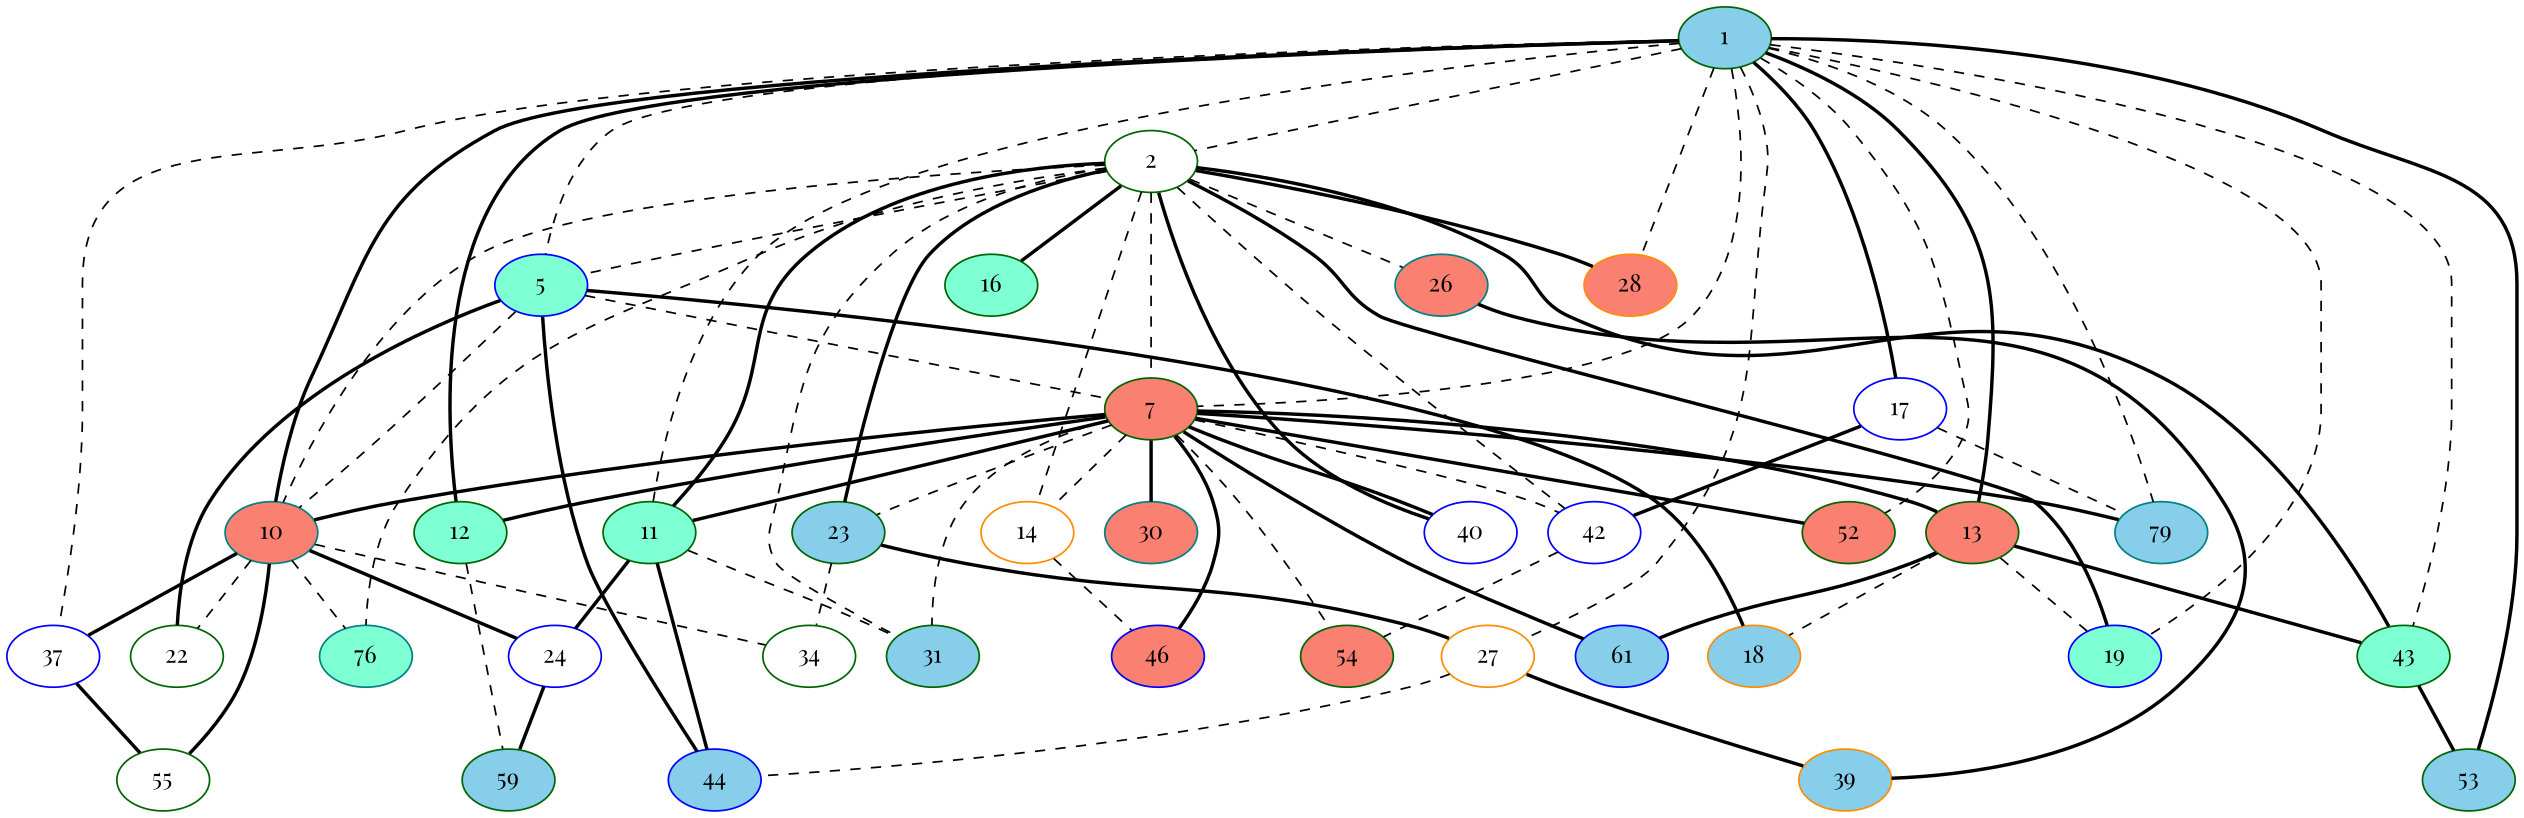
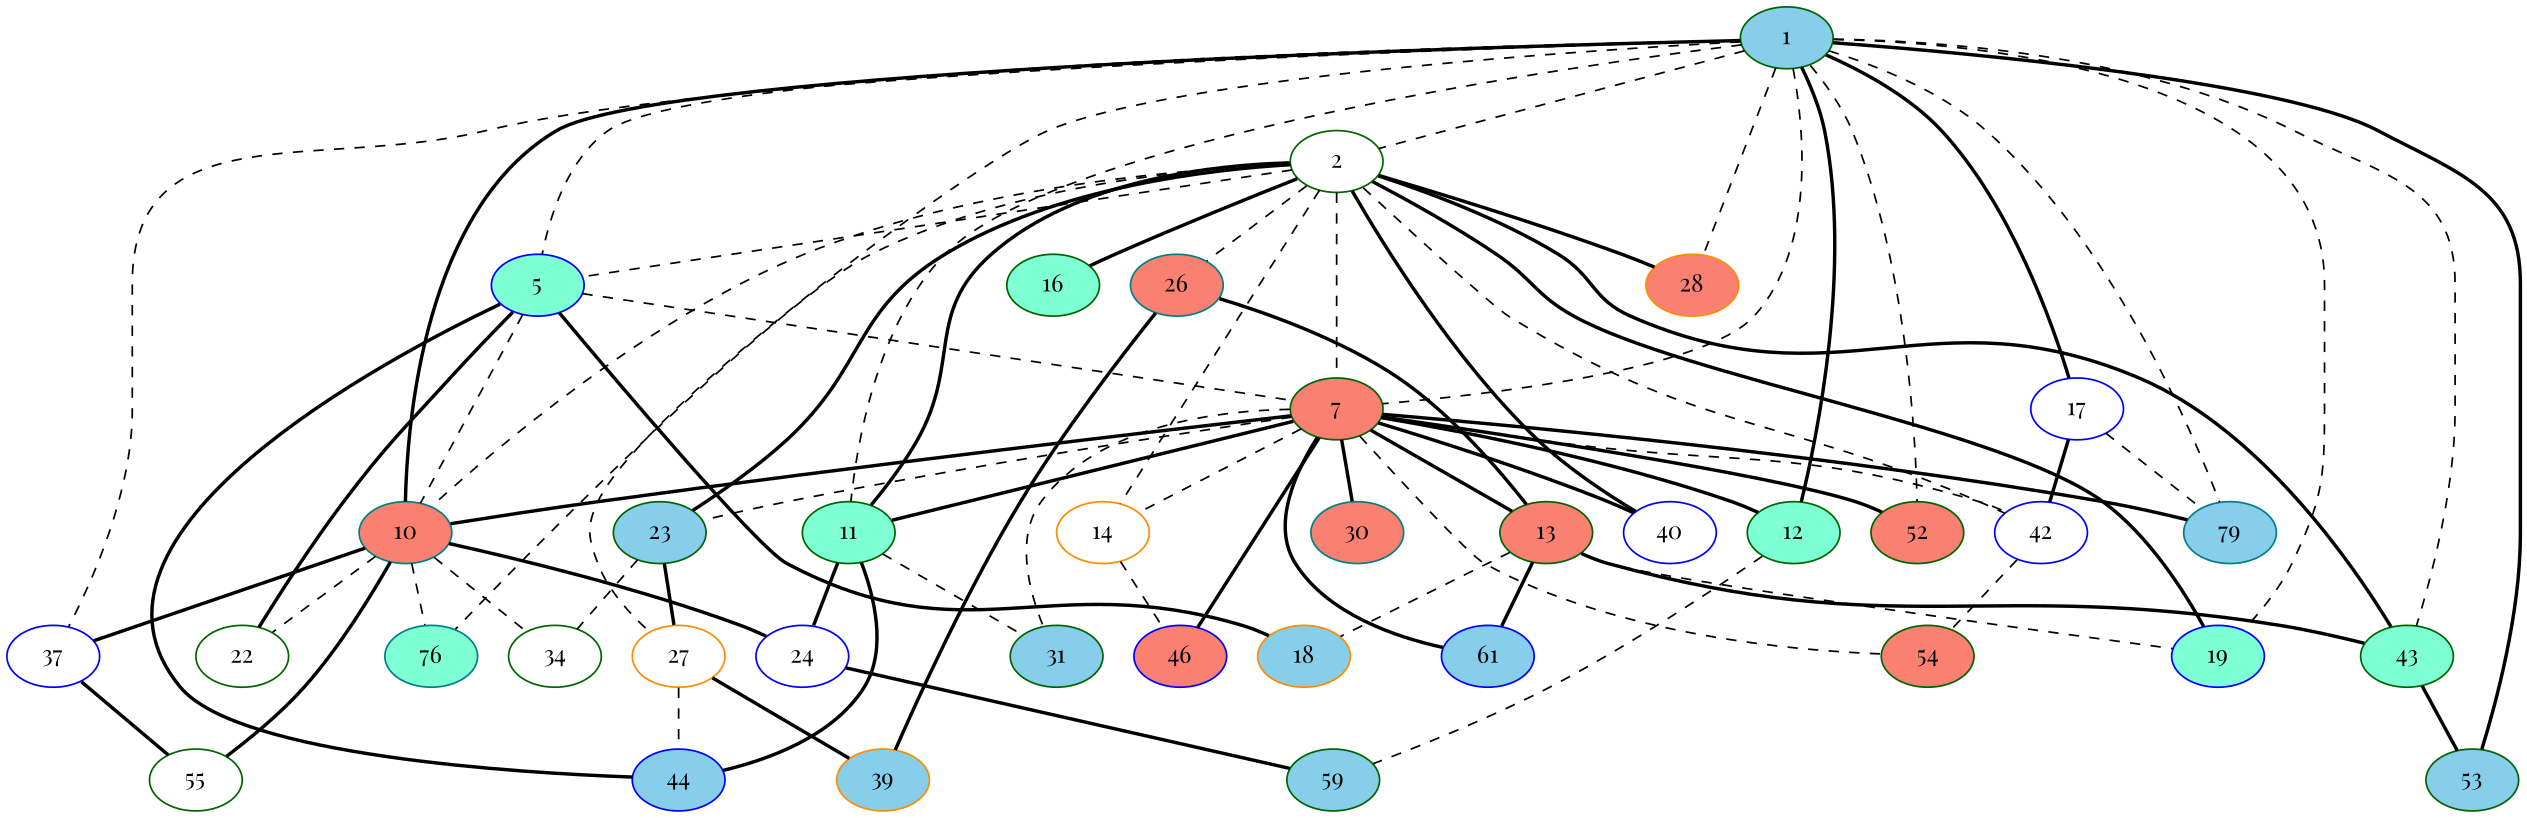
edge "1" -- "13": now "26" -- "13"
edge "2" -- "31": removed
